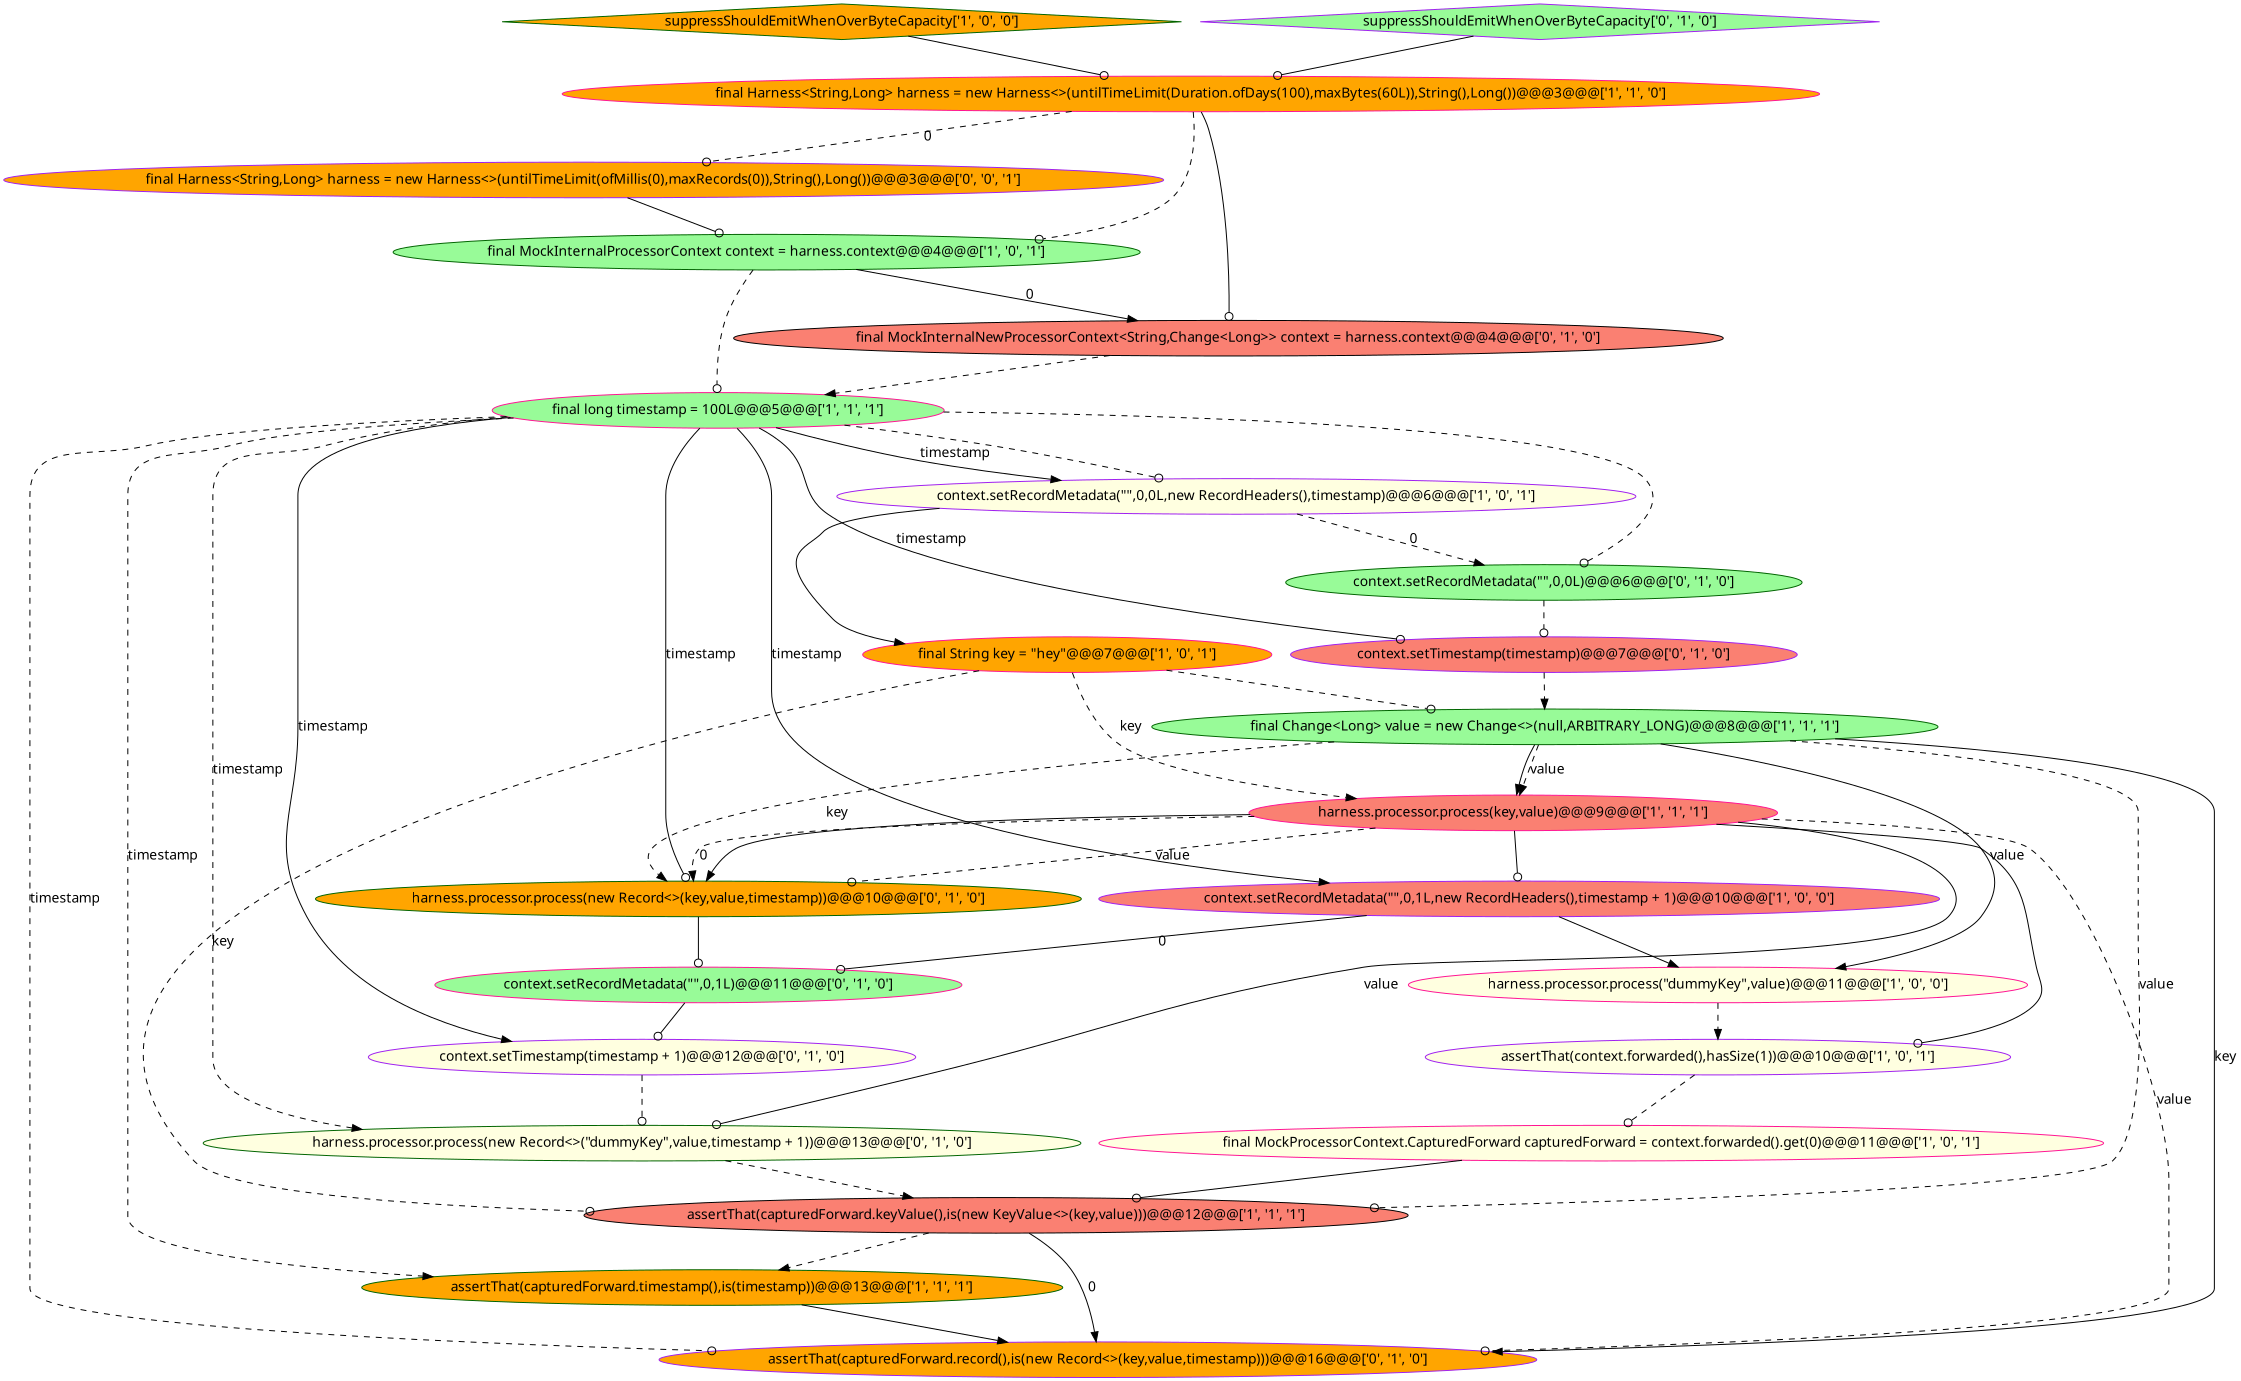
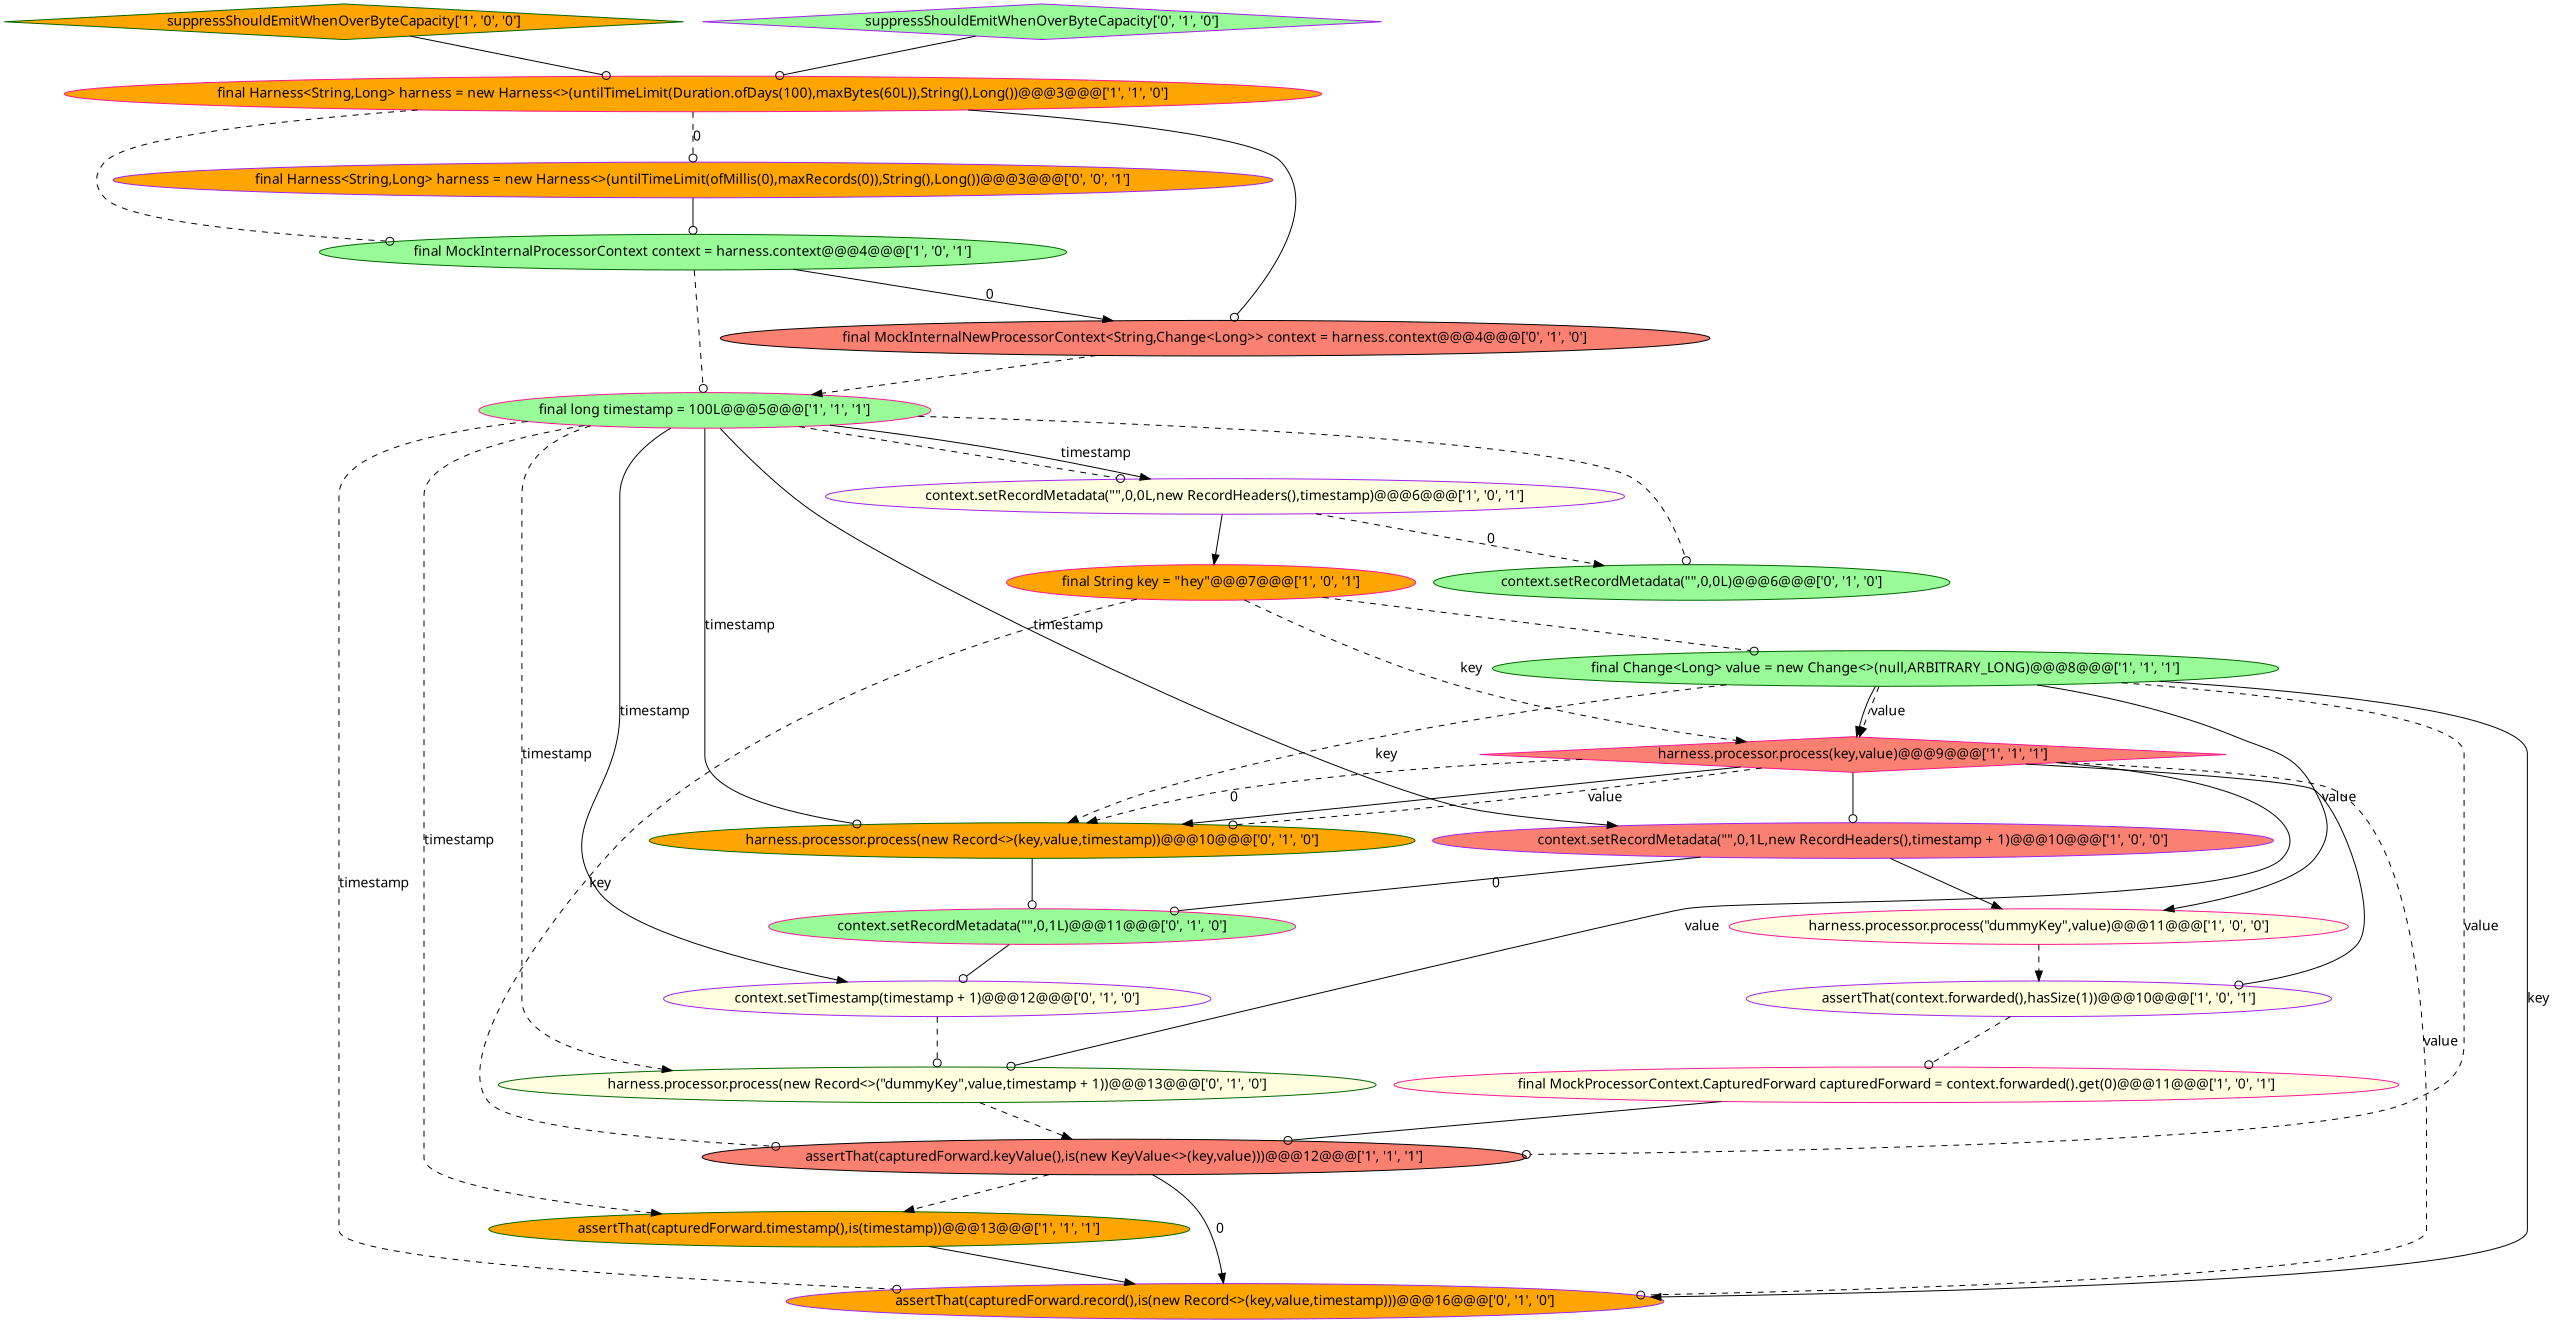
node "context.setTimestamp(timestamp)@@@7@@@['0', '1', '0']": removed
node "harness.processor.process(key,value)@@@9@@@['1', '1', '1']": shape ellipse -> diamond
